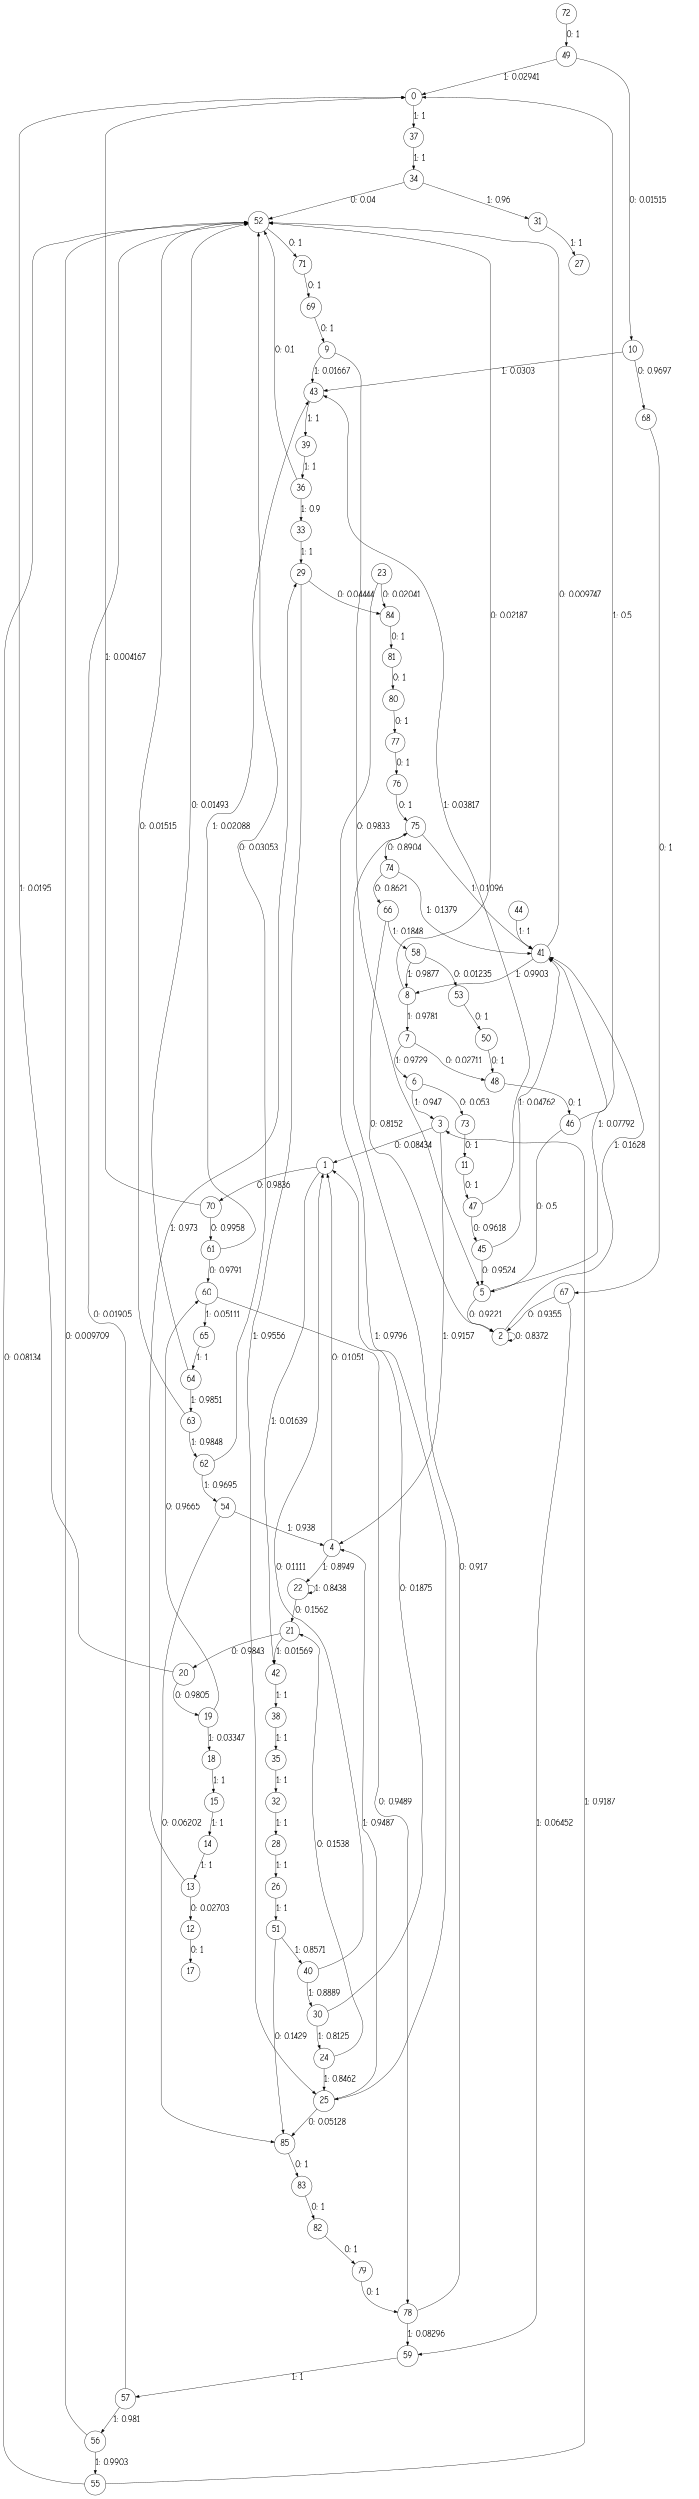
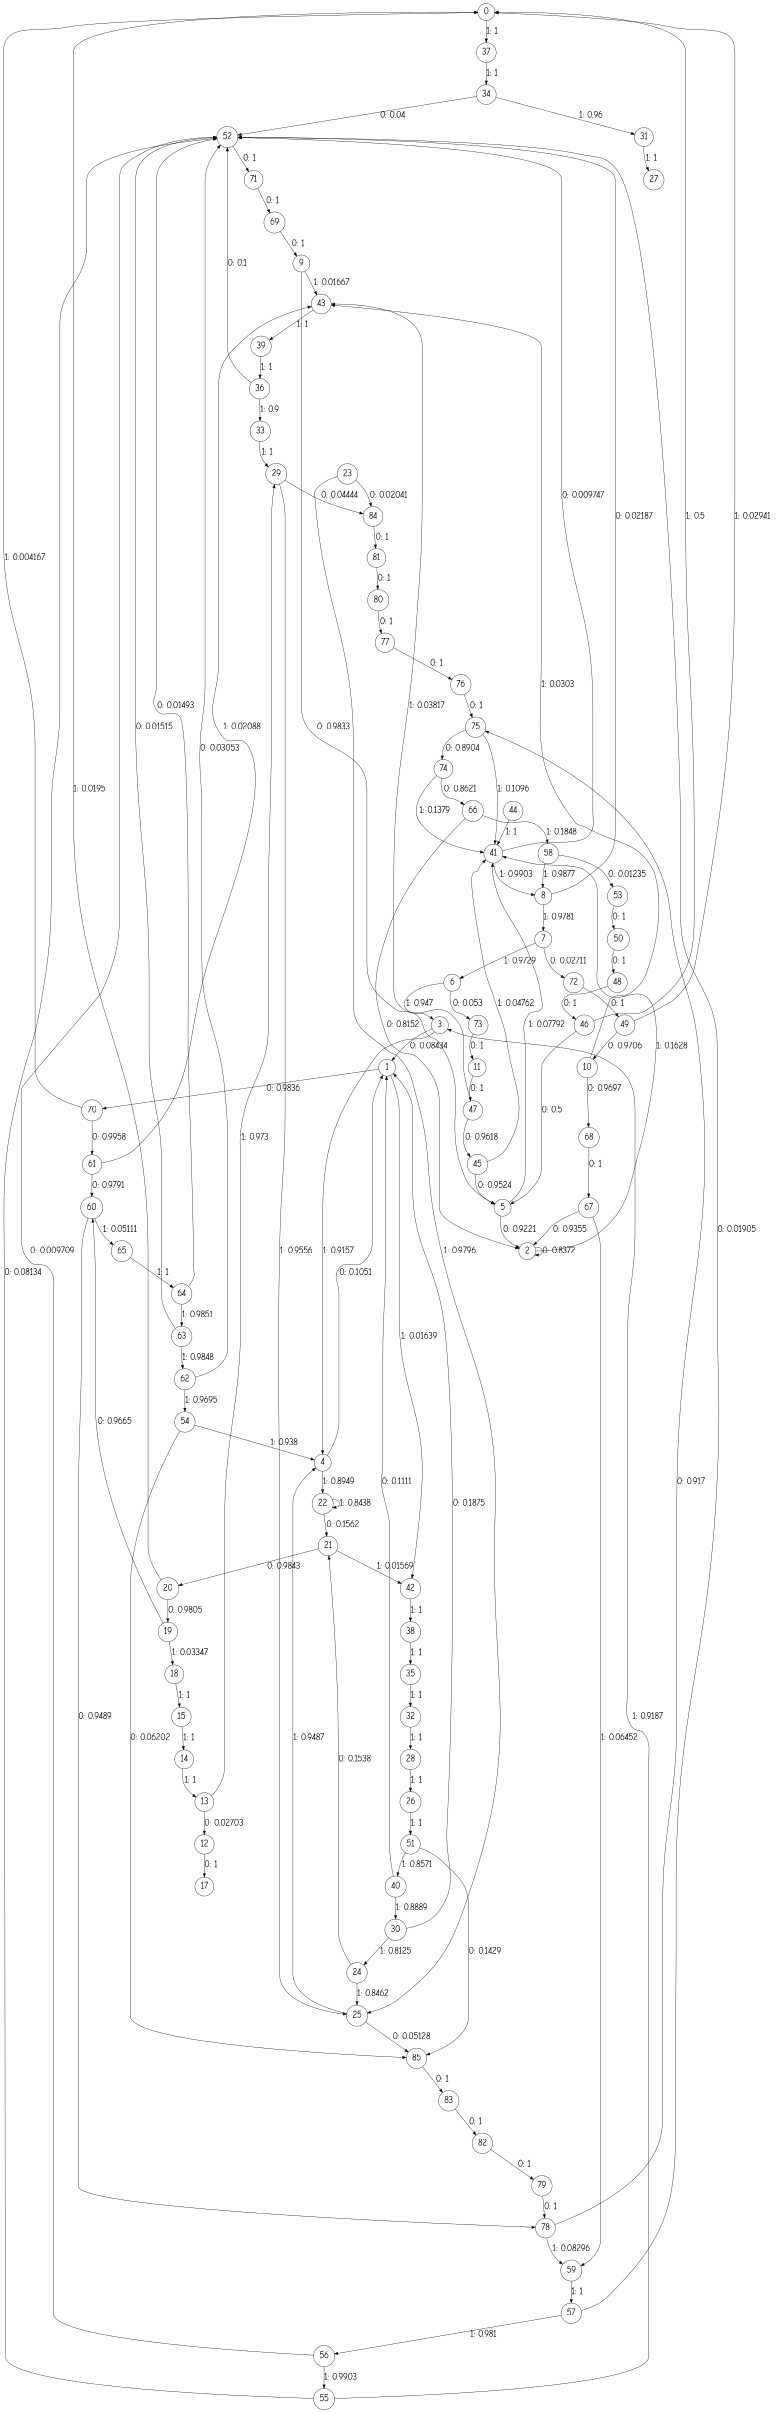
edge "49" -> "10": label "0: 0.01515  " -> "0: 0.9706   "
edge "7" -> "48": now "7" -> "72"
